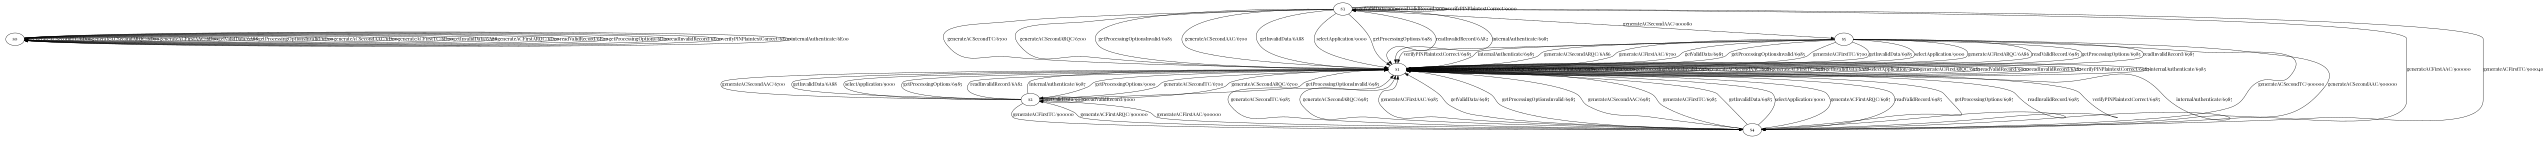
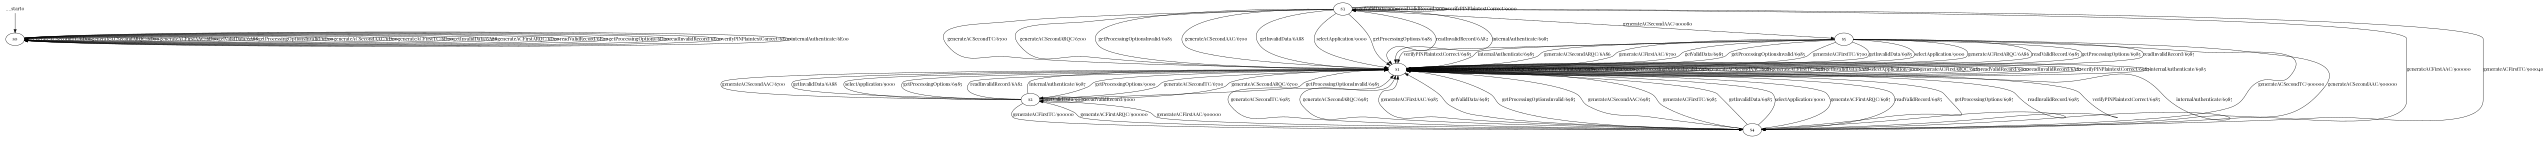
node "__start0": added
